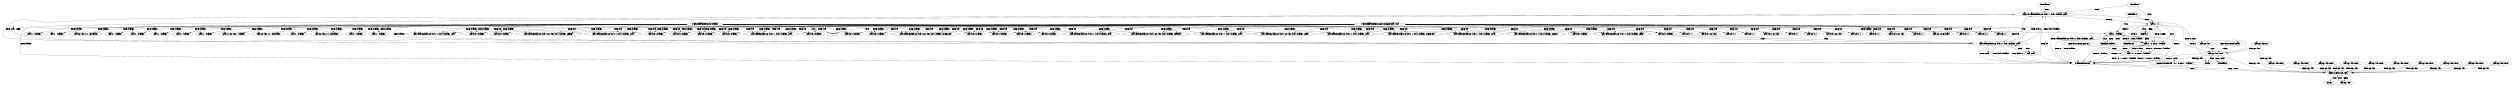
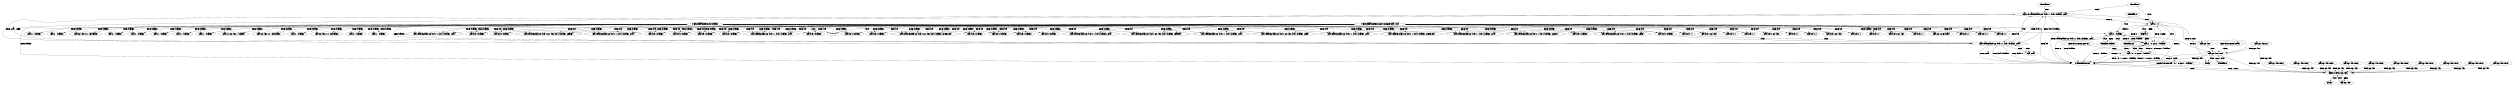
edge "(Call,!(n > 0 && n < buf_len))" -> "(Call,n > 0 && n < buf_len)": label "DDG: n" -> "CFG: "
